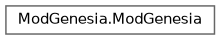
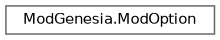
node "ModGenesia.ModGenesia": label "ModGenesia.ModGenesia" -> "ModGenesia.ModOption"
